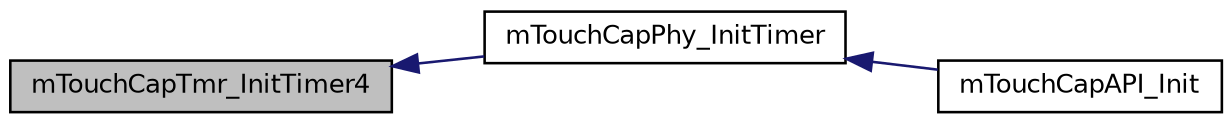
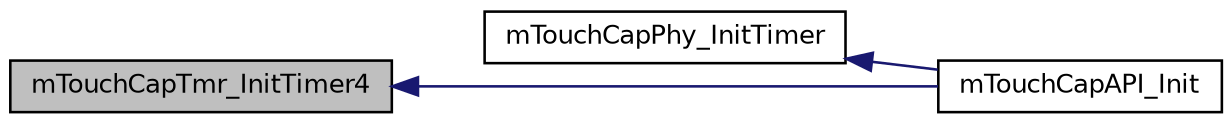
edge "mTouchCapPhy_InitTimer" -> "mTouchCapTmr_InitTimer4": now "mTouchCapAPI_Init" -> "mTouchCapTmr_InitTimer4"
